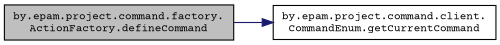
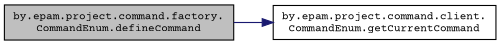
node "by.epam.project.command.factory. ActionFactory.defineCommand": label "by.epam.project.command.factory. ActionFactory.defineCommand" -> "by.epam.project.command.factory. CommandEnum.defineCommand"
